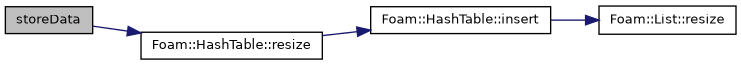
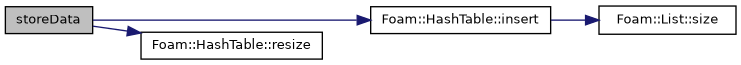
node "Foam::List::resize": label "Foam::List::resize" -> "Foam::List::size"
edge "Foam::HashTable::resize" -> "Foam::HashTable::insert": now "storeData" -> "Foam::HashTable::insert"
